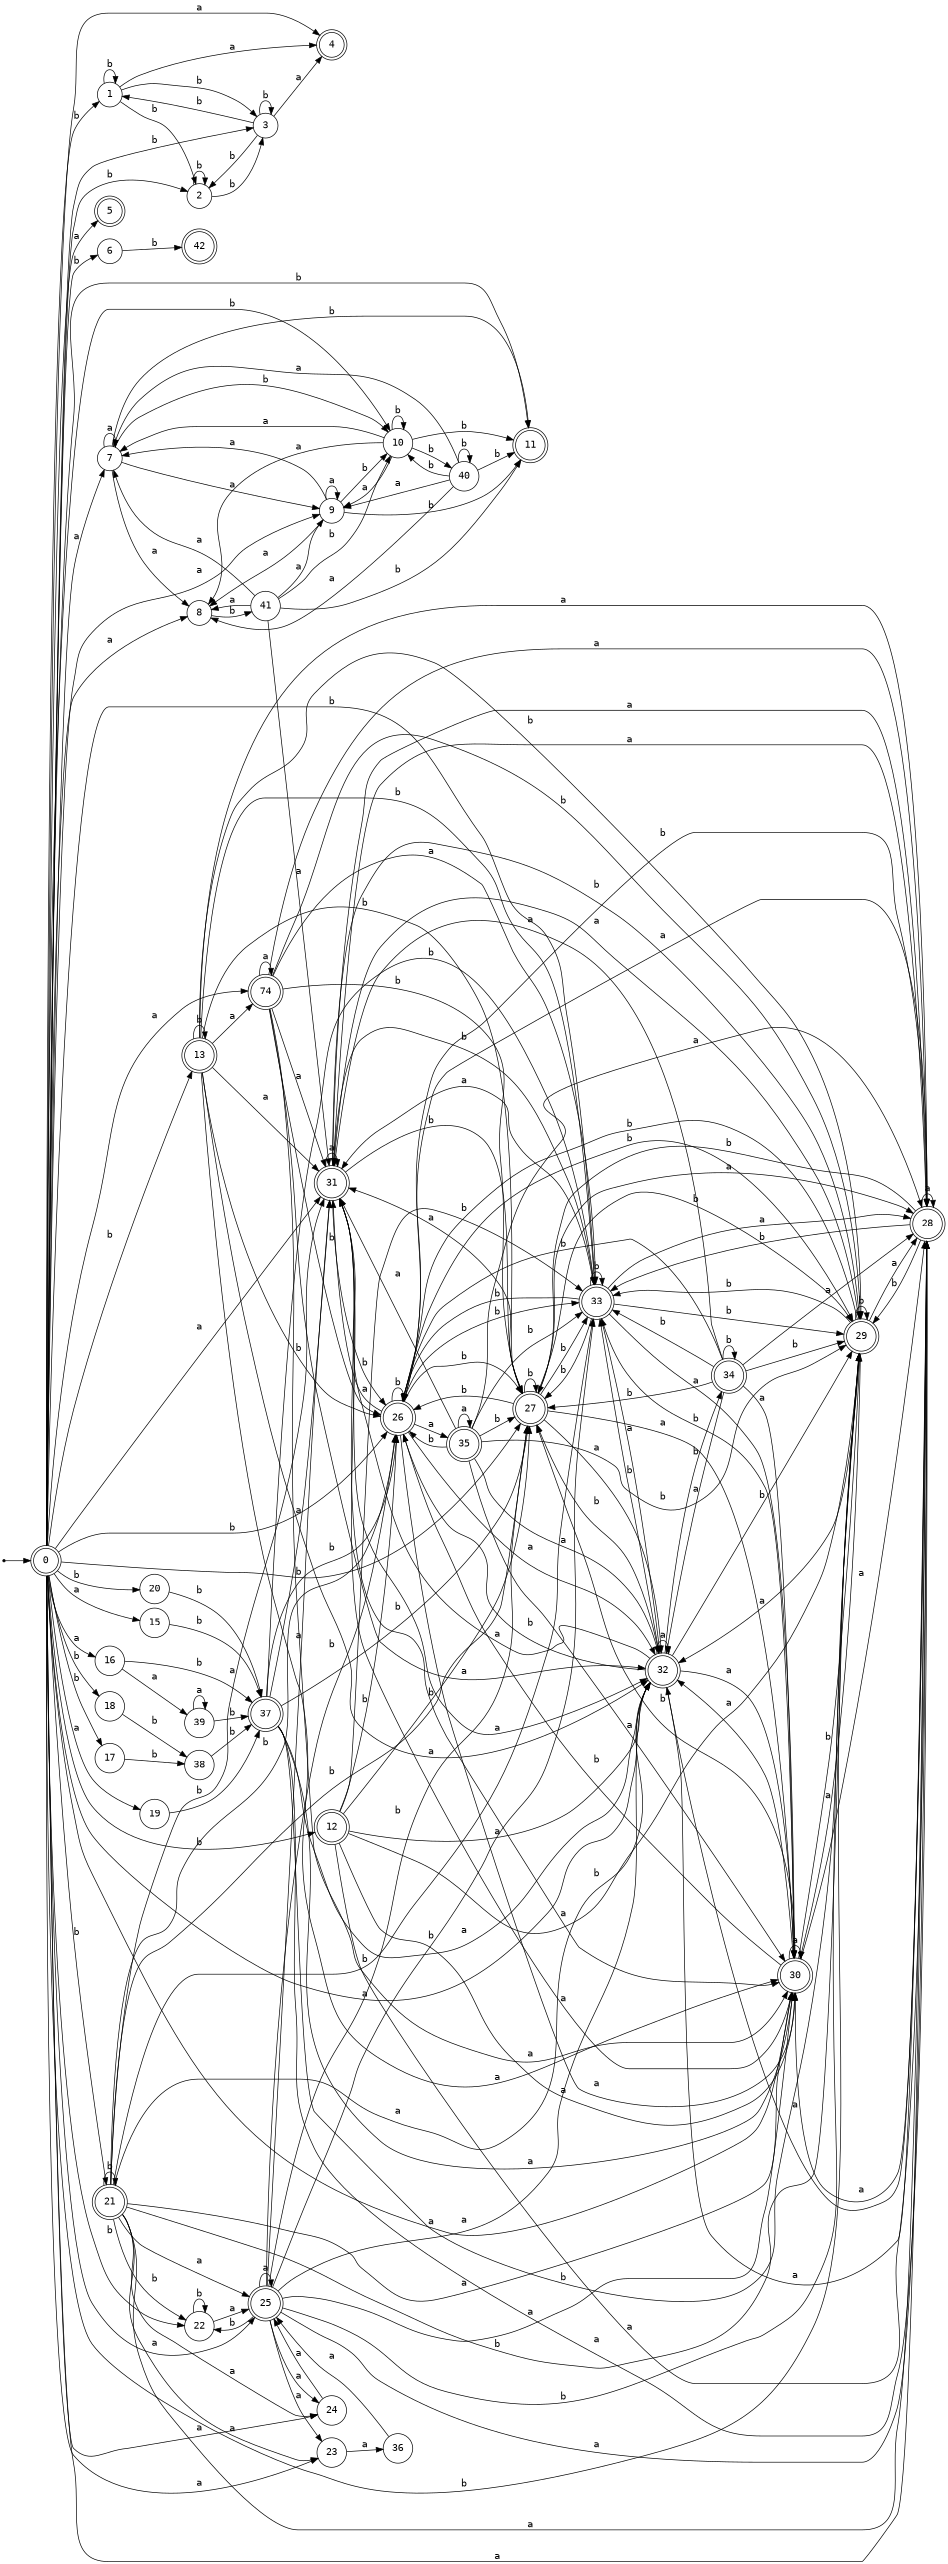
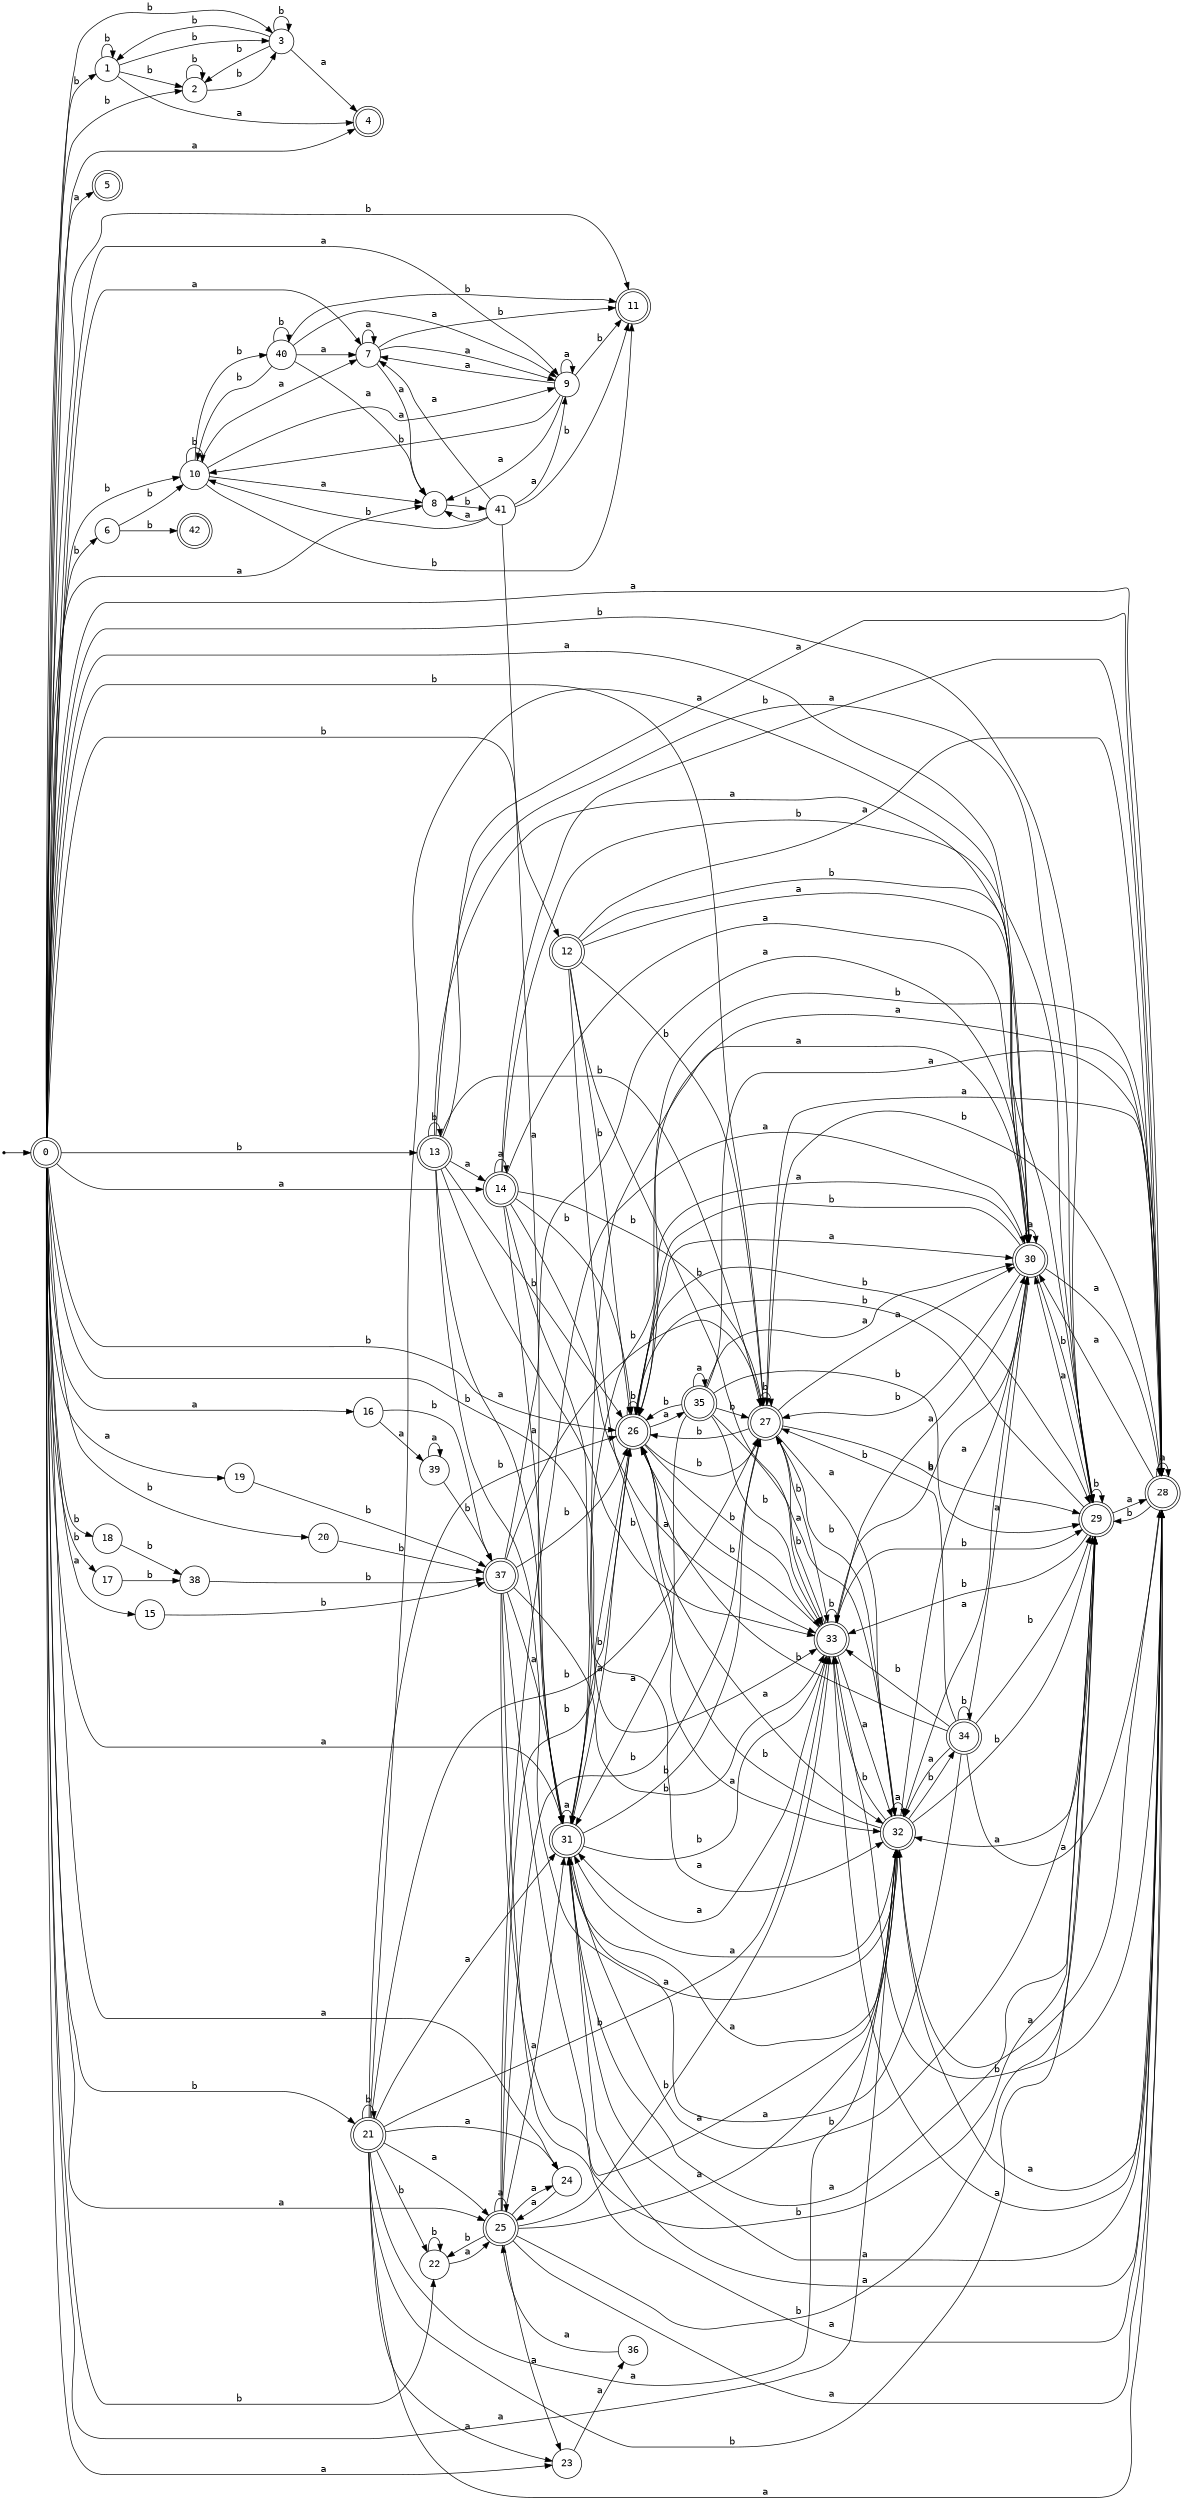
edge "7" -> "10": now "6" -> "10"
node "74": label "74" -> "14"
edge "27" -> "31": removed, label "a"
